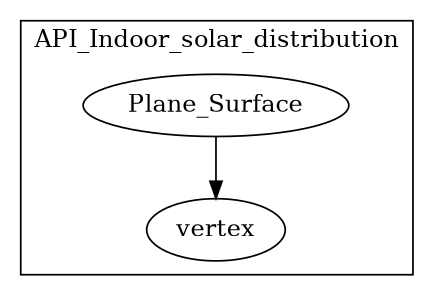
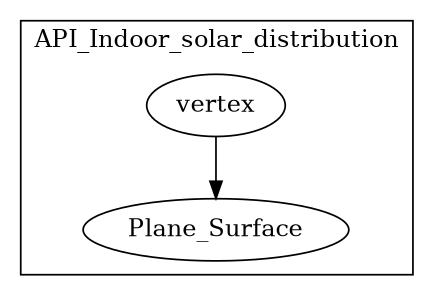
edge "Plane_Surface" -> "vertex": reversed
